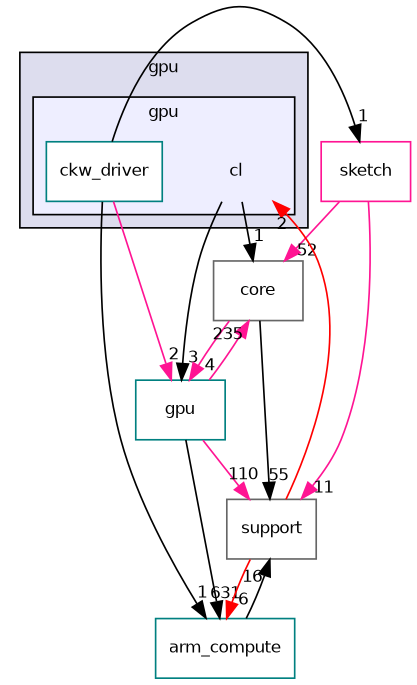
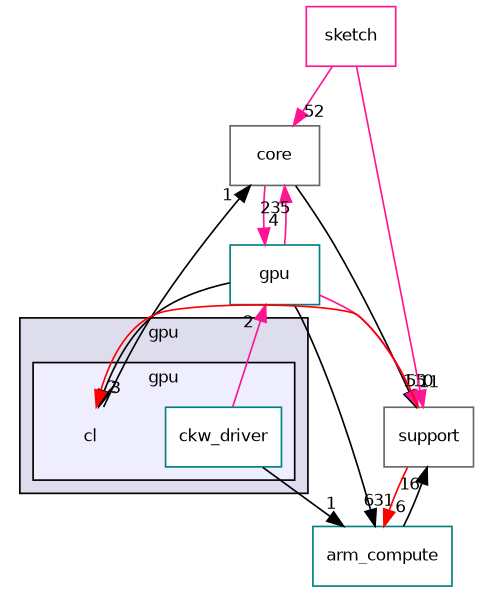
edge "ckw_driver" -> "sketch": removed
edge "cl" -> "gpu": reversed
